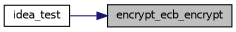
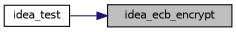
node "encrypt_ecb_encrypt": label "encrypt_ecb_encrypt" -> "idea_ecb_encrypt"
